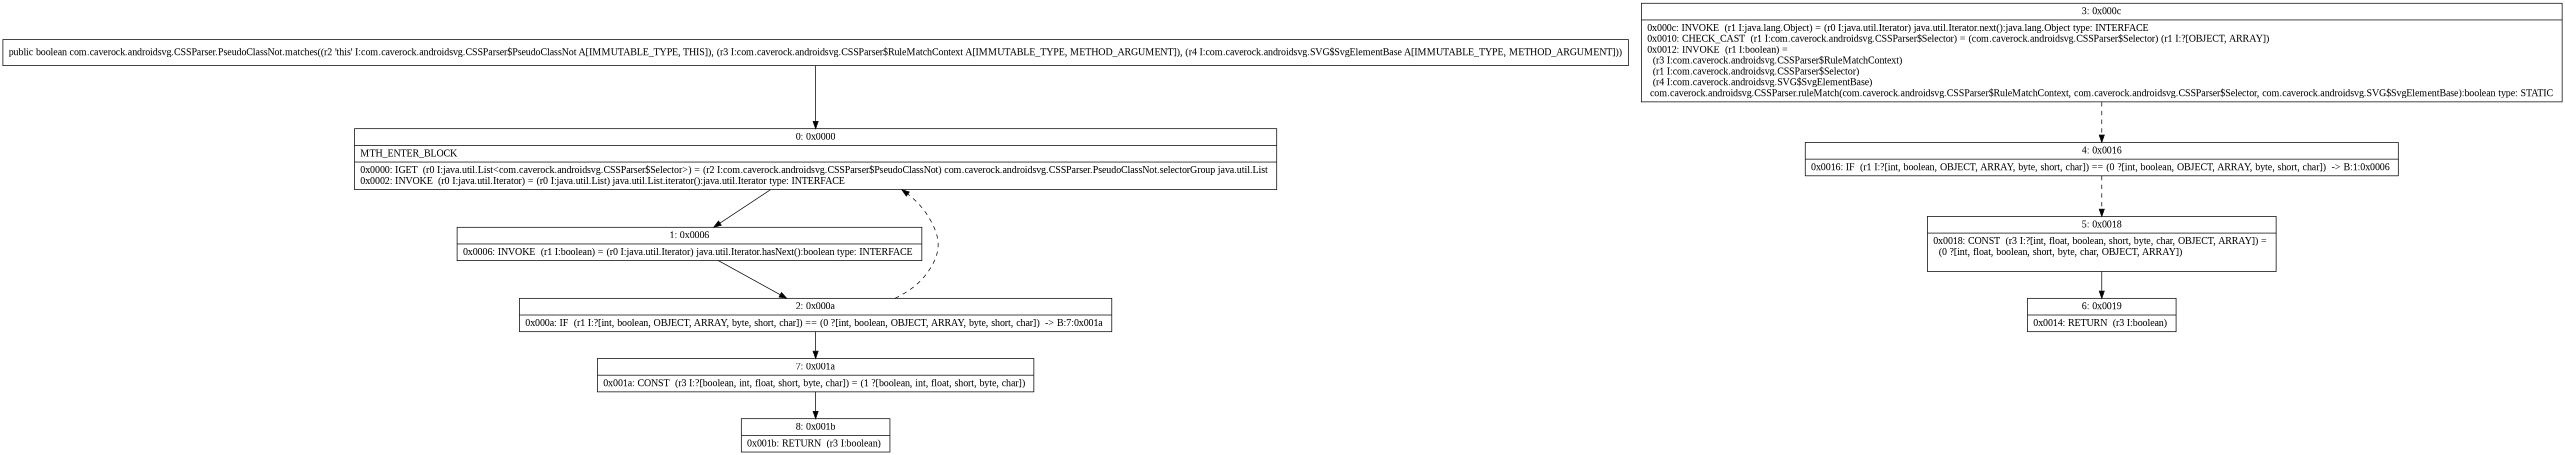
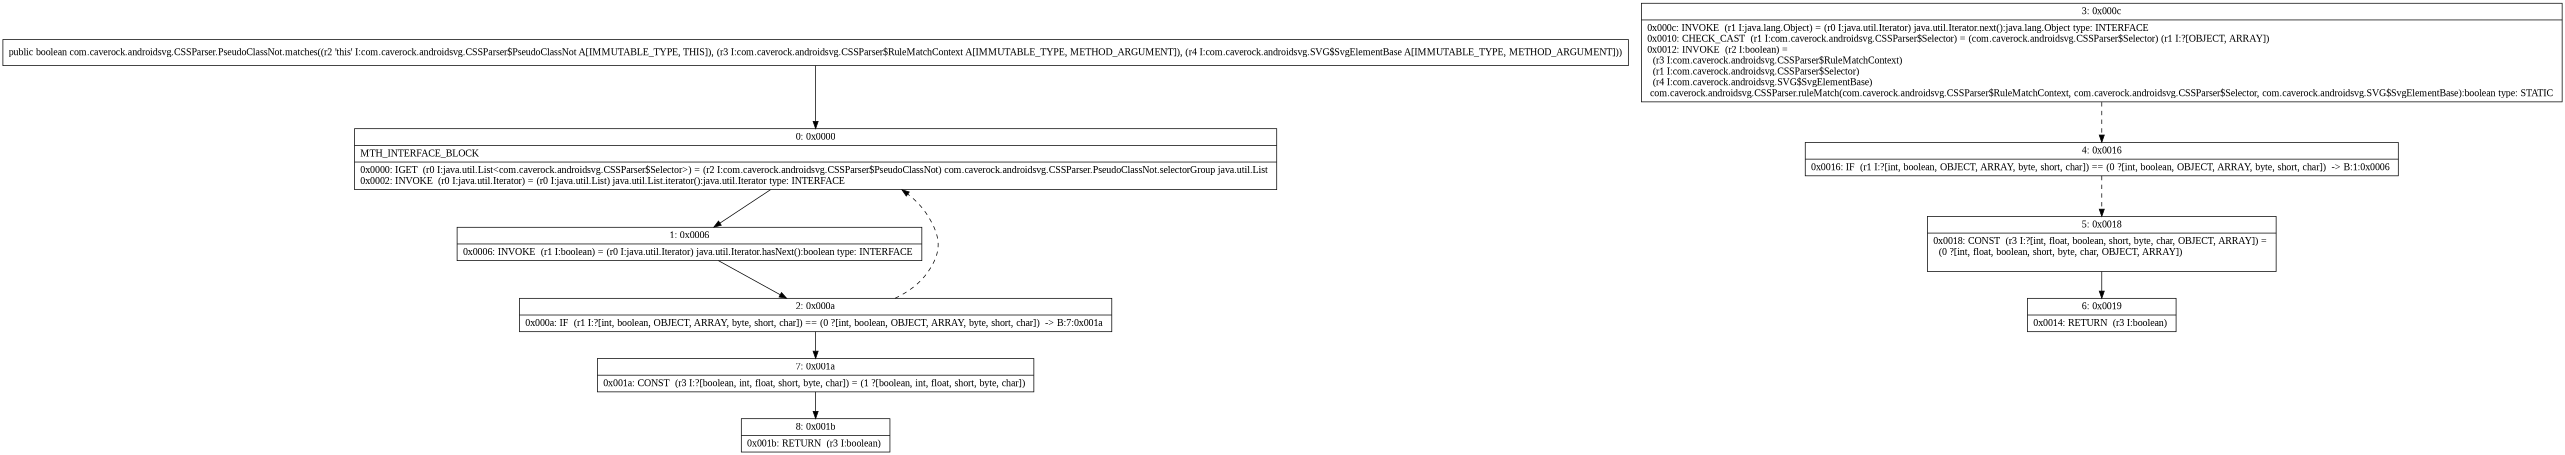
node "3: 0x000c": text "0x0012: INVOKE  (r1 I:boolean) =" -> "0x0012: INVOKE  (r2 I:boolean) ="
node "0: 0x0000": text "MTH_ENTER_BLOCK" -> "MTH_INTERFACE_BLOCK"
